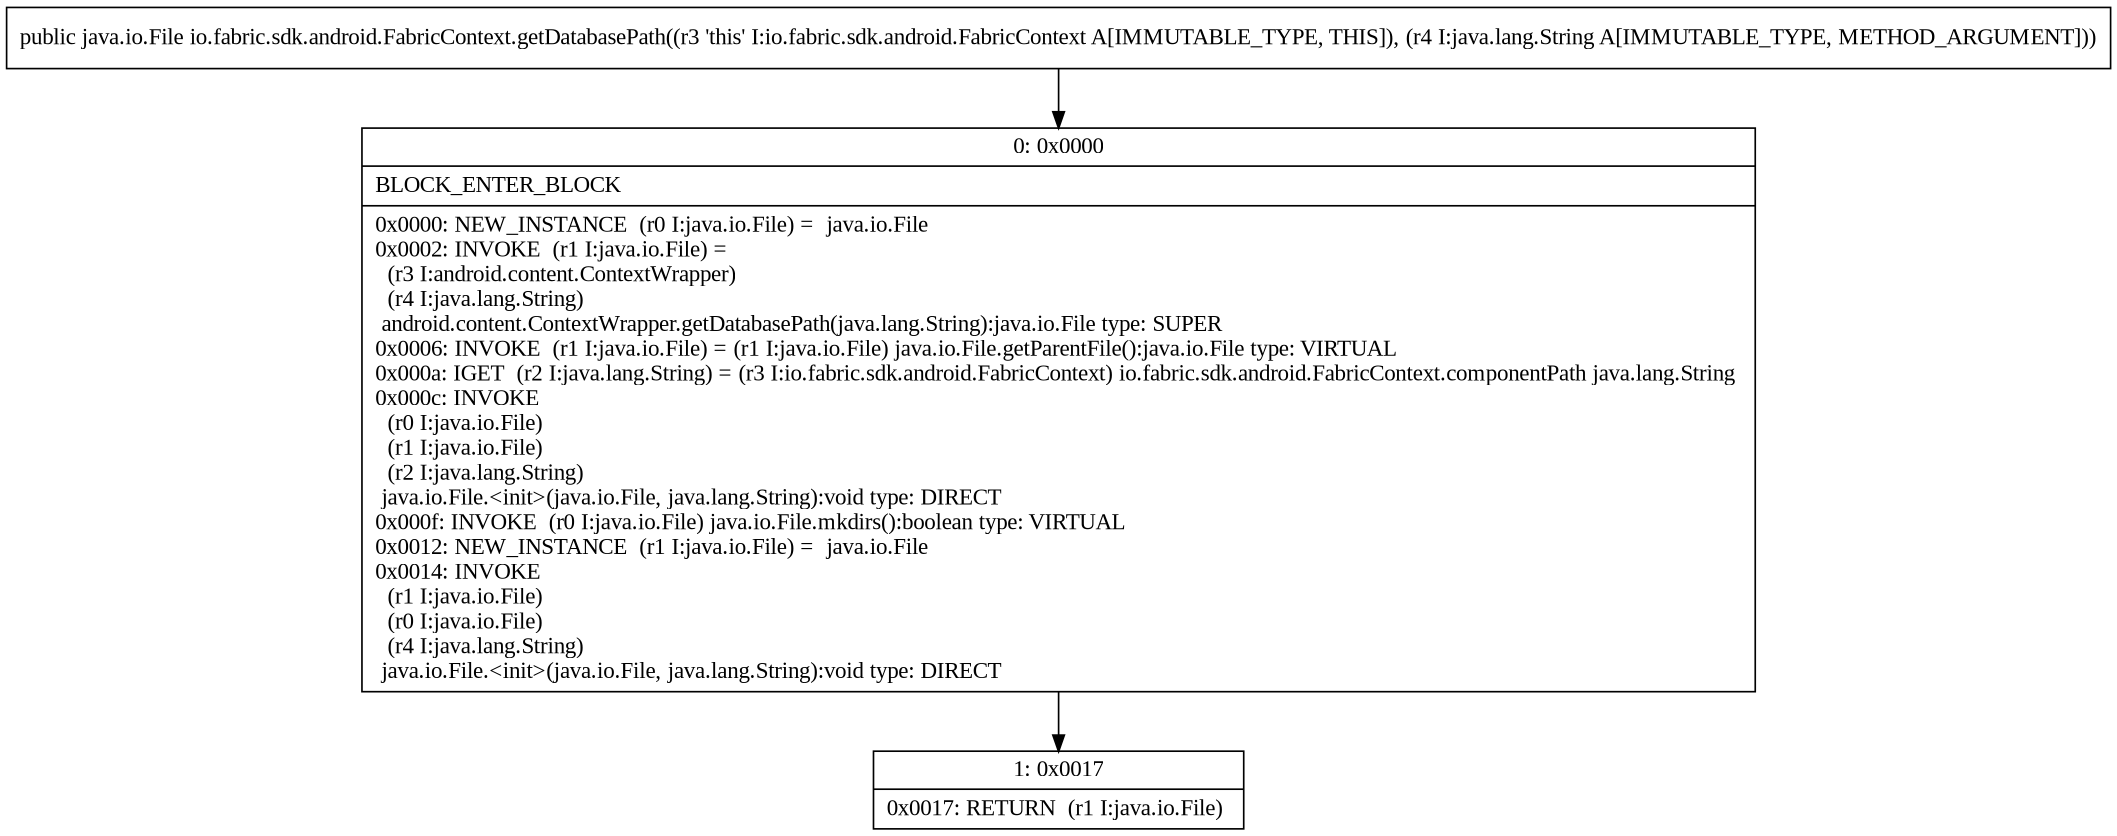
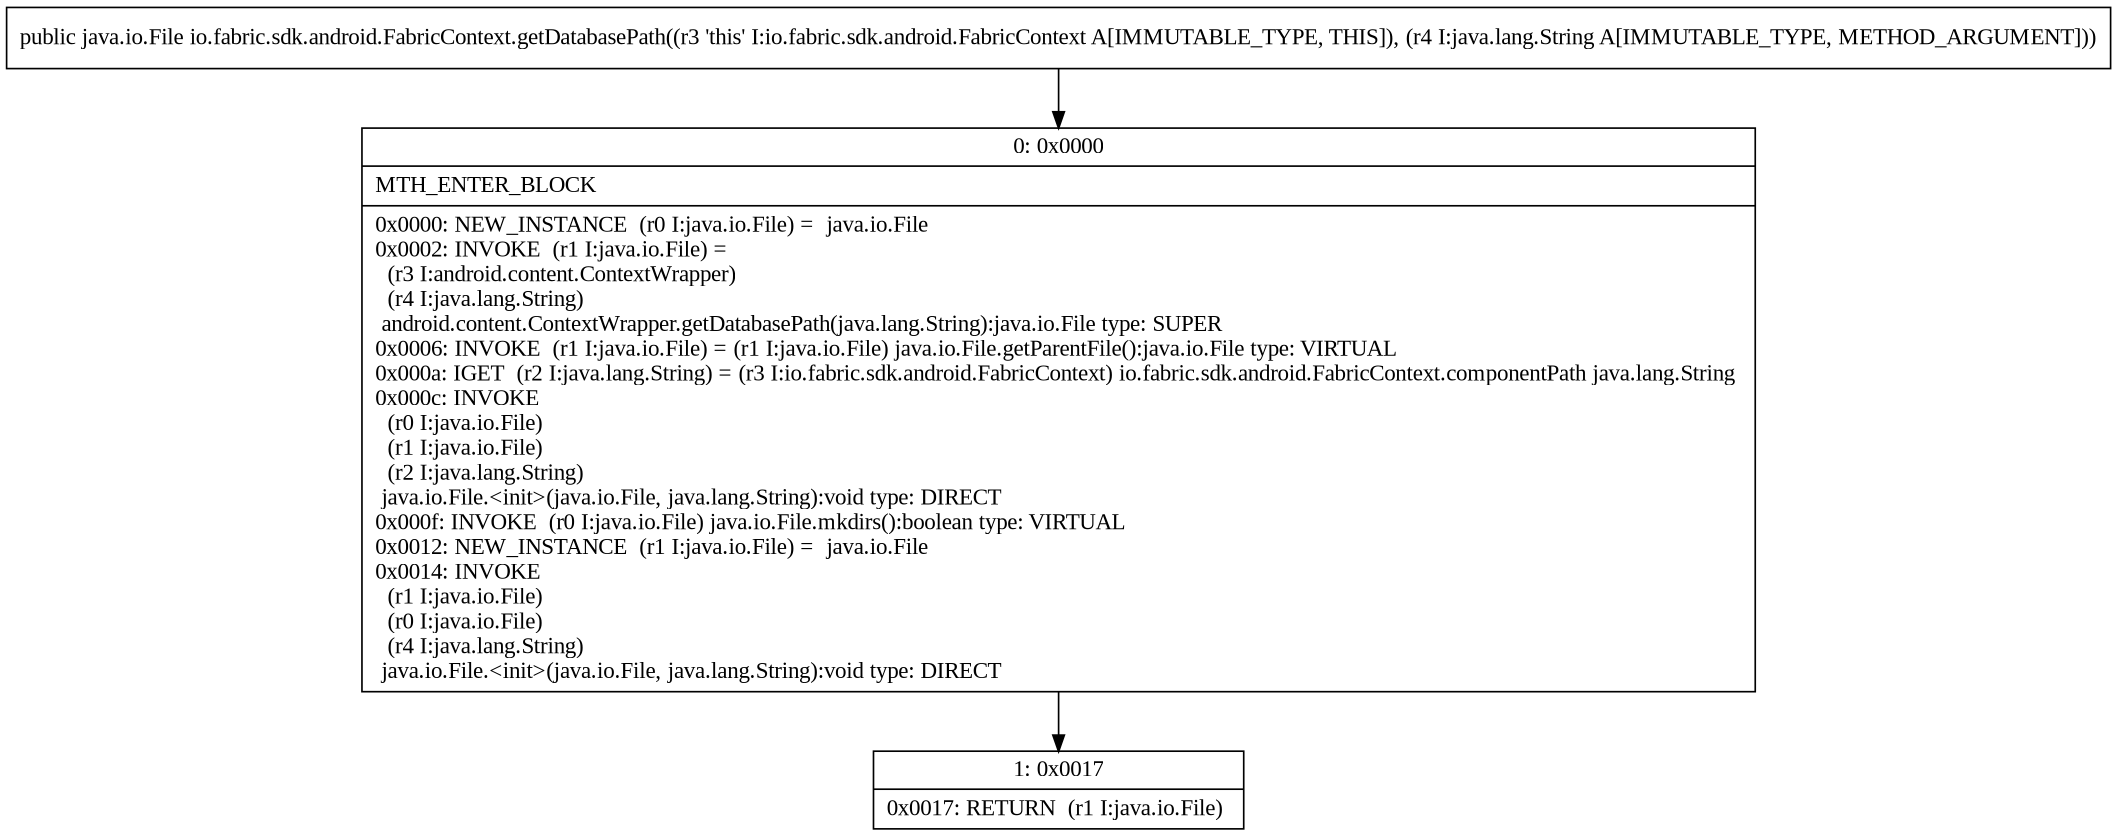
node "0: 0x0000": text "BLOCK_ENTER_BLOCK" -> "MTH_ENTER_BLOCK"
